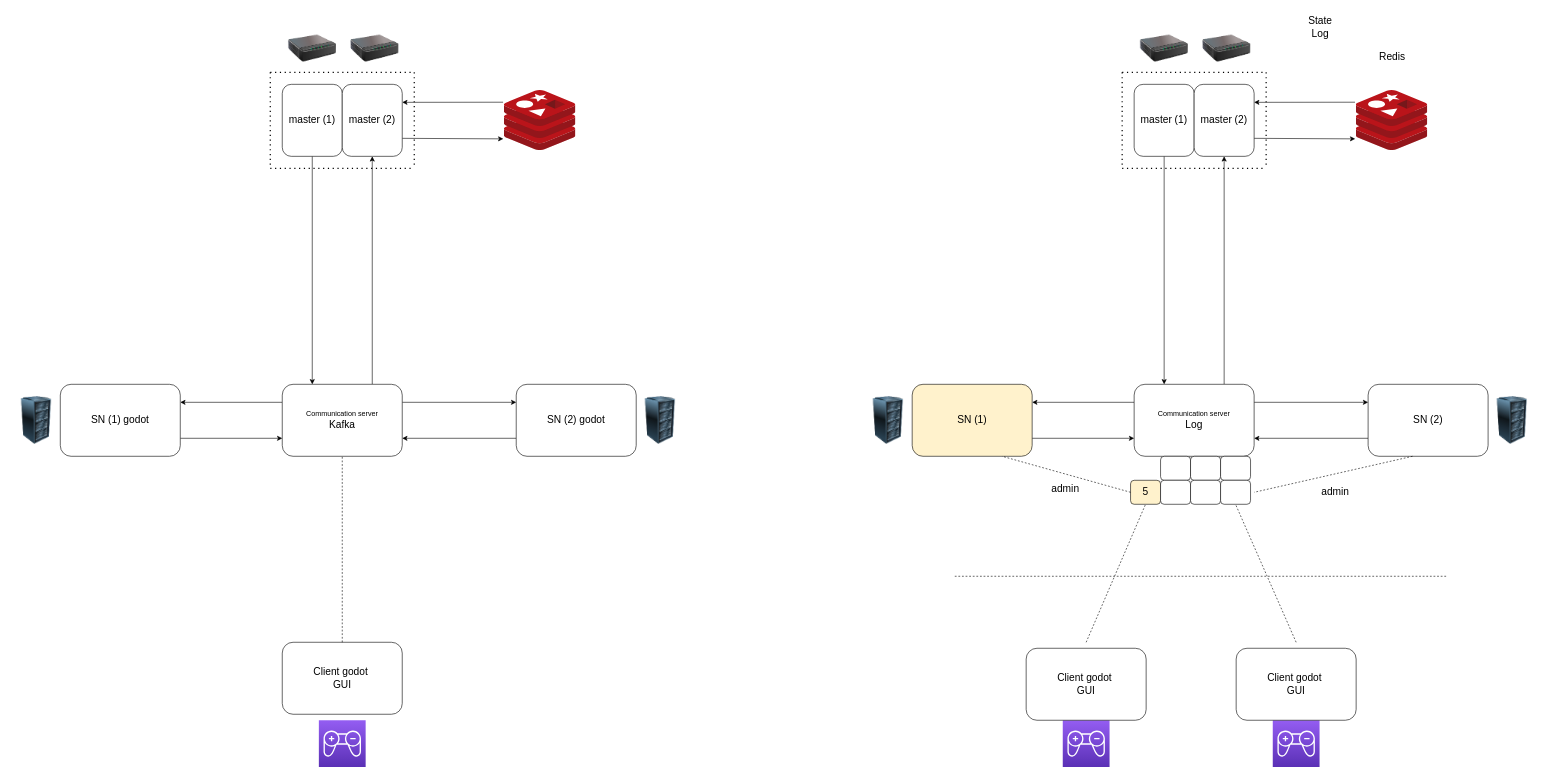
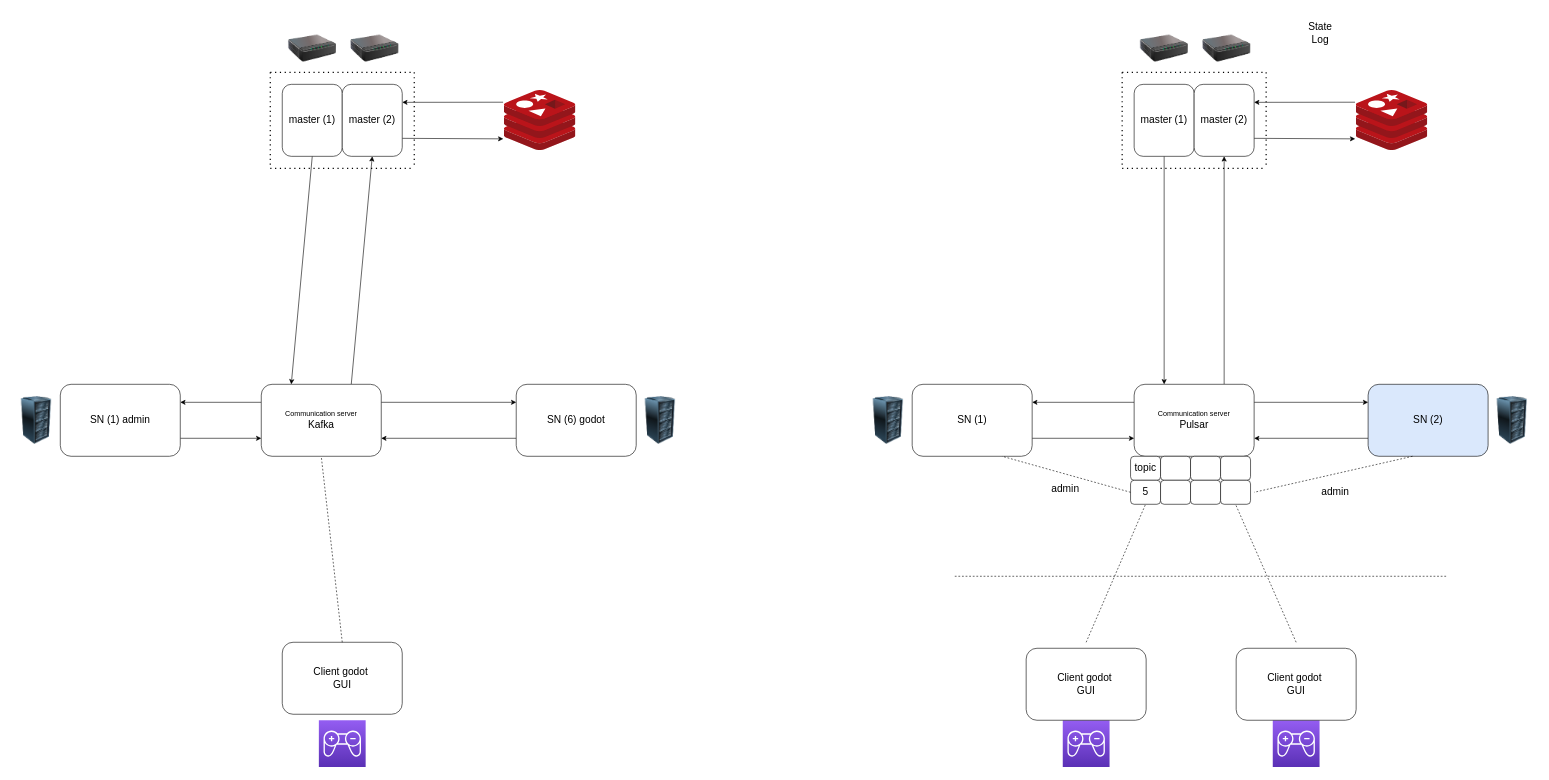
node "State Log": moved (1320, 27) -> (1320, 33)
node "Redis": removed
node "SN (1) godot": label "SN (1) godot" -> "SN (1) admin"
node "Communication server Kafka": moved (342, 420) -> (321, 420)
node "SN (2) godot": label "SN (2) godot" -> "SN (6) godot"
node "SN (1)": fillcolor #fff2cc -> #ffffff
node "Communication server Log": label "Communication server Log" -> "Communication server Pulsar"
node "SN (2)": fillcolor #ffffff -> #dae8fc
node "topic": added
node "5": fillcolor #fff2cc -> #ffffff
